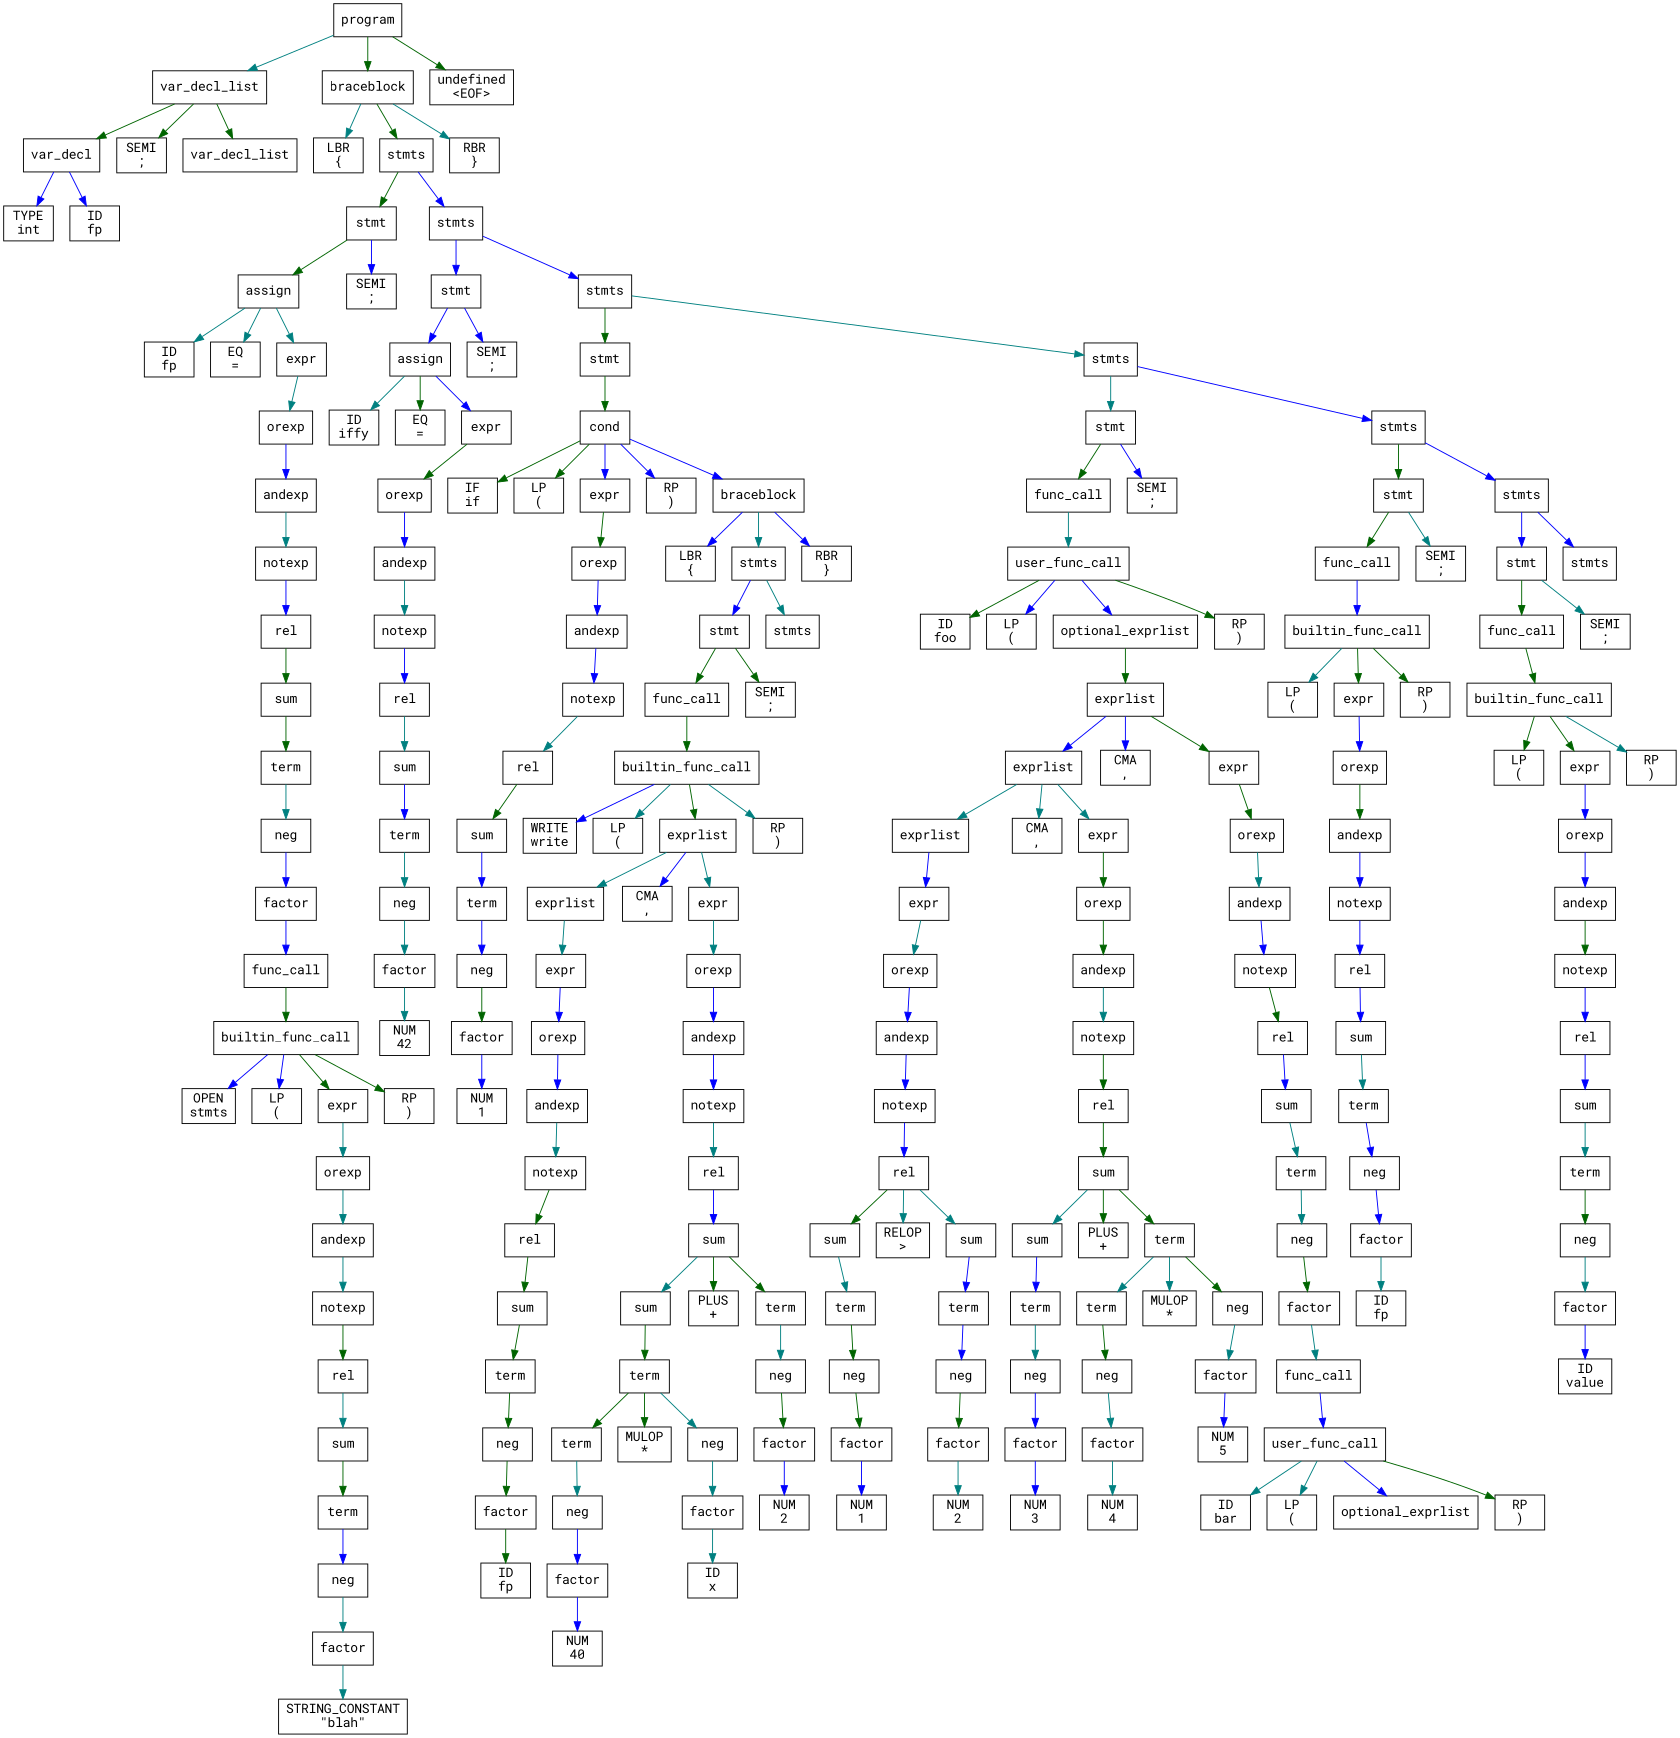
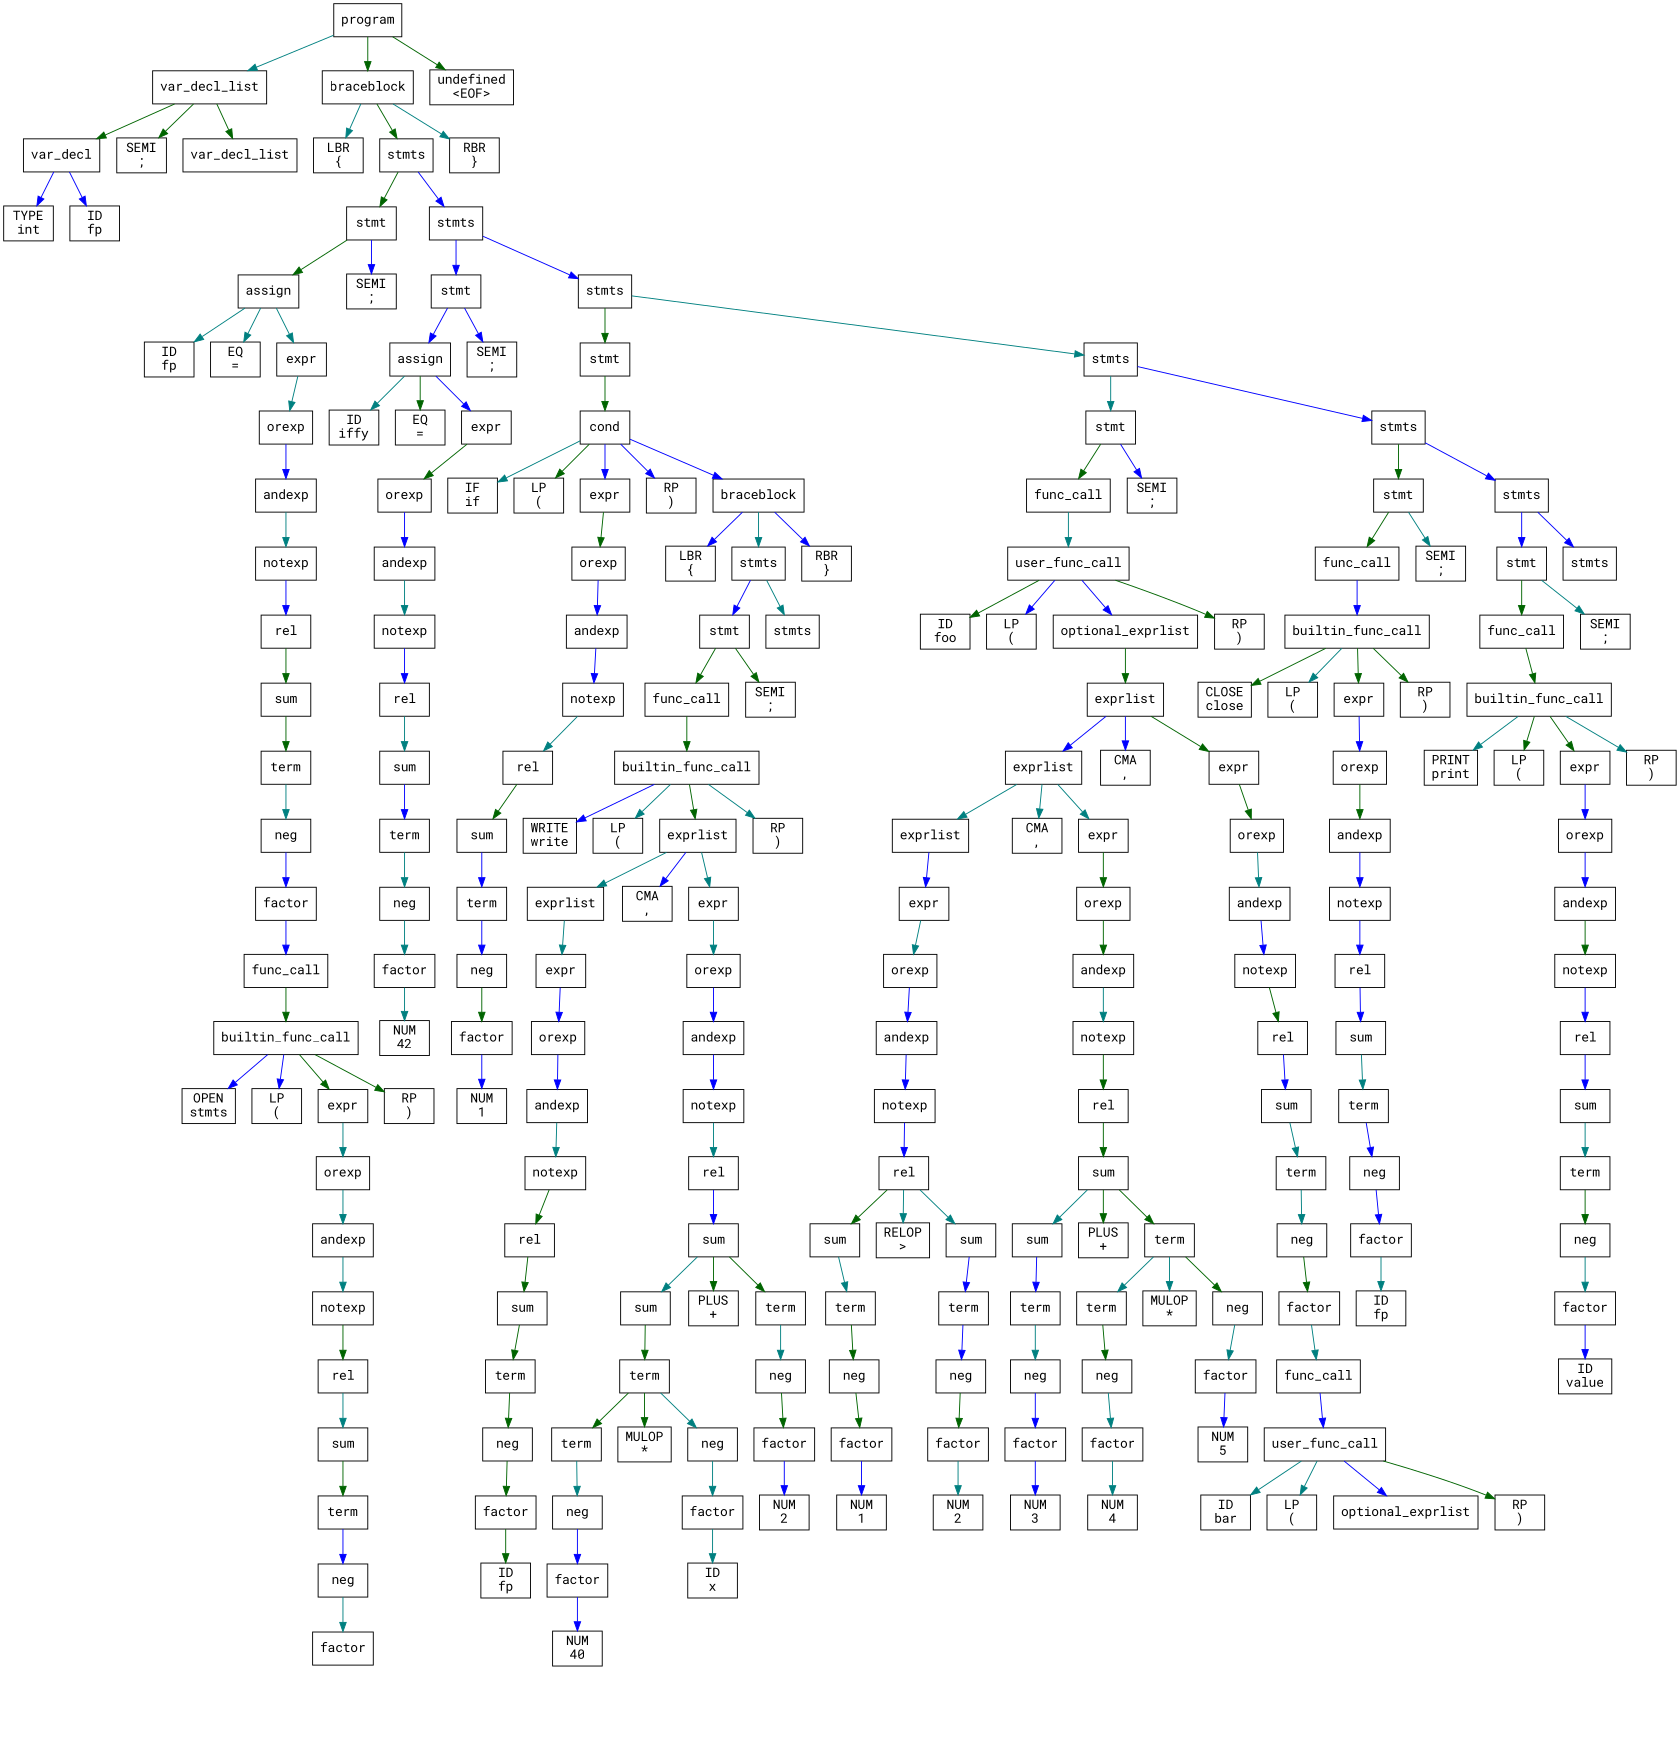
edge "cond" -> "IF": color darkgreen -> teal
node "CLOSE": added
node "PRINT": added
node "STRING_CONSTANT": removed
